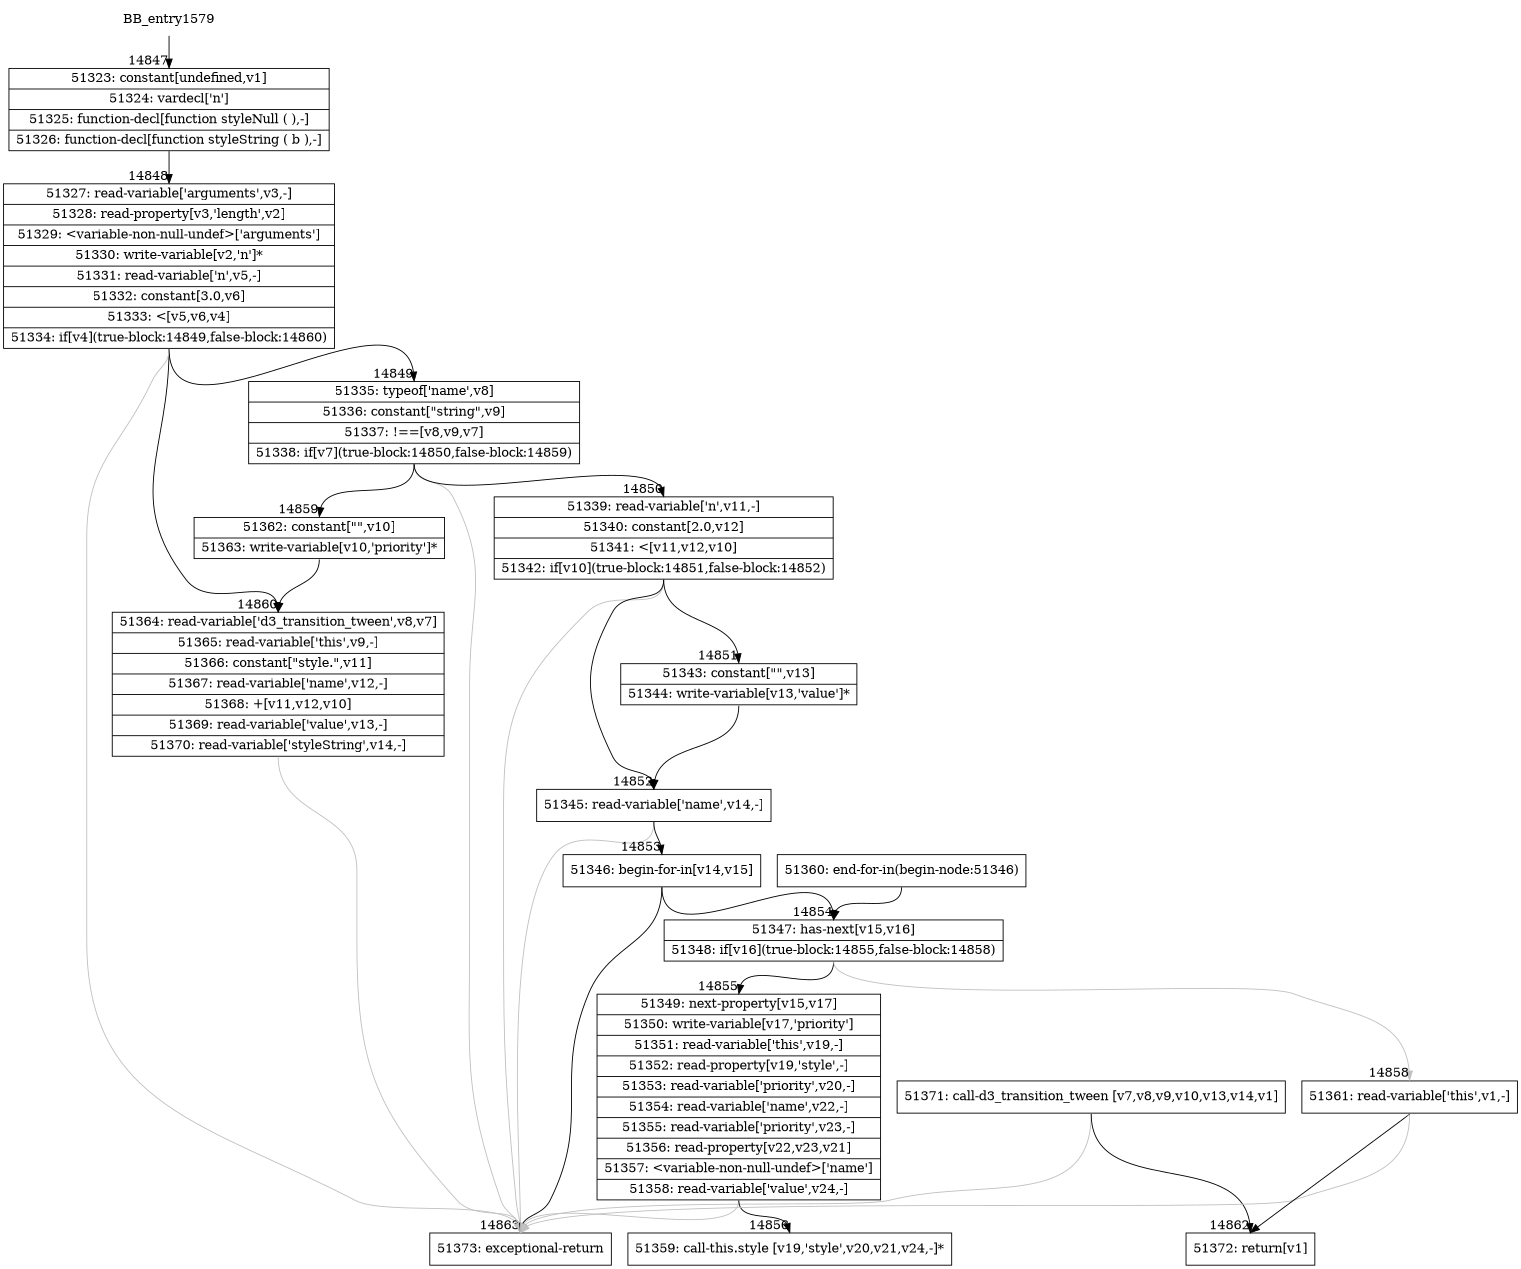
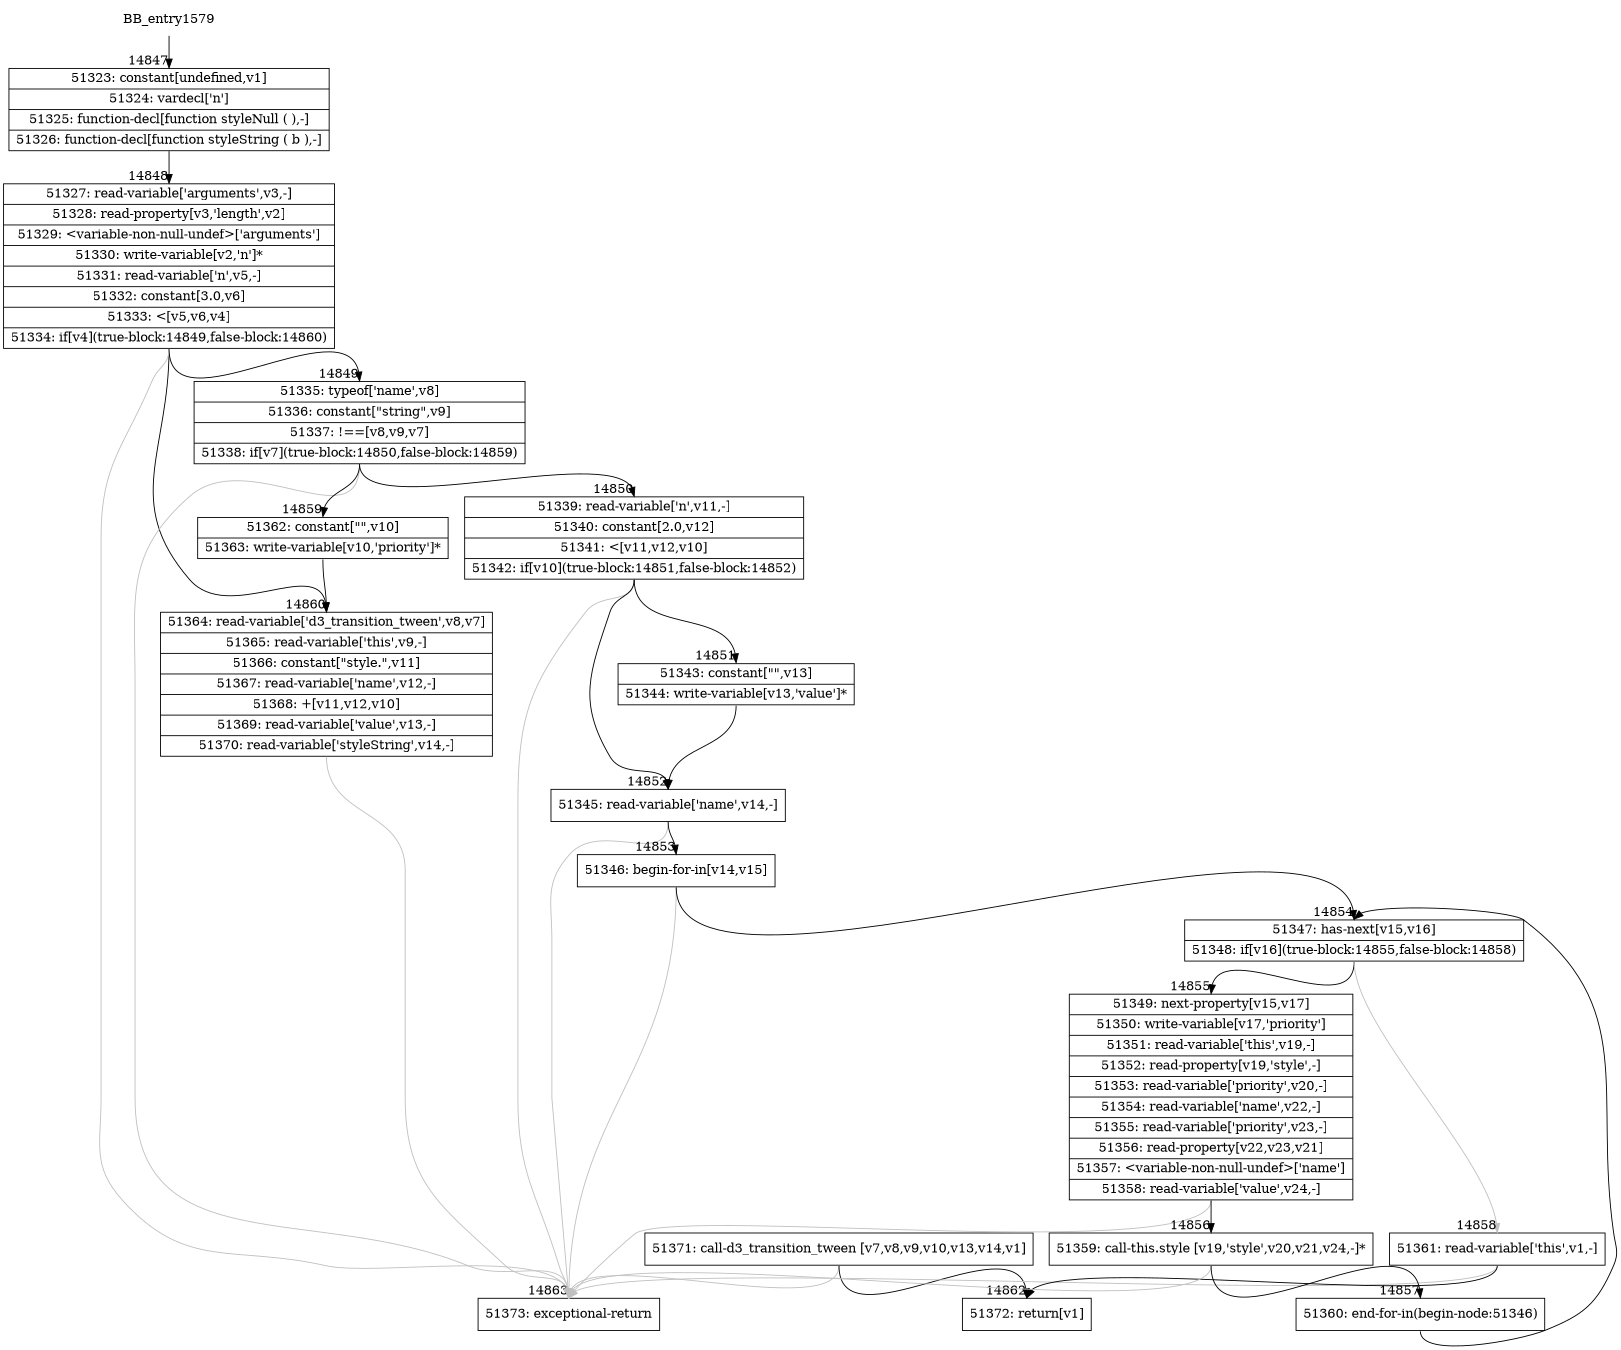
edge "51346: begin-for-in[v14,v15]" -> "51373: exceptional-return": color black -> gray
edge "51359: call-this.style [v19,'style',v20,v21,v24,-]*" -> "51360: end-for-in(begin-node:51346)": added
edge "51359: call-this.style [v19,'style',v20,v21,v24,-]*" -> "51373: exceptional-return": added
